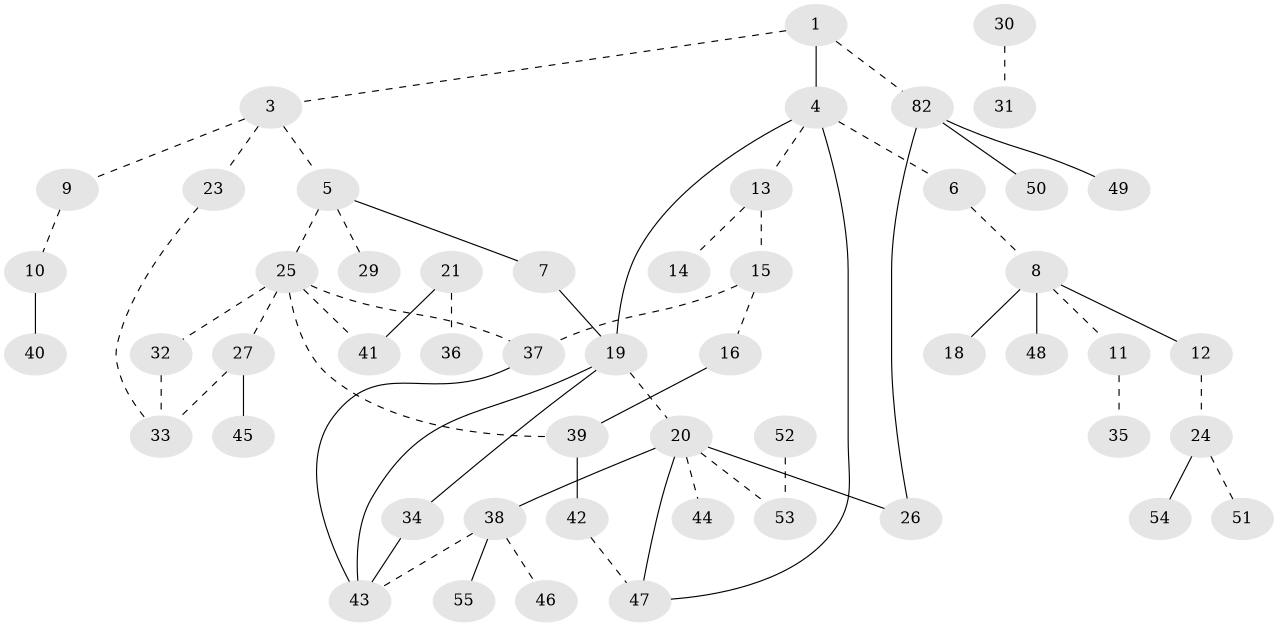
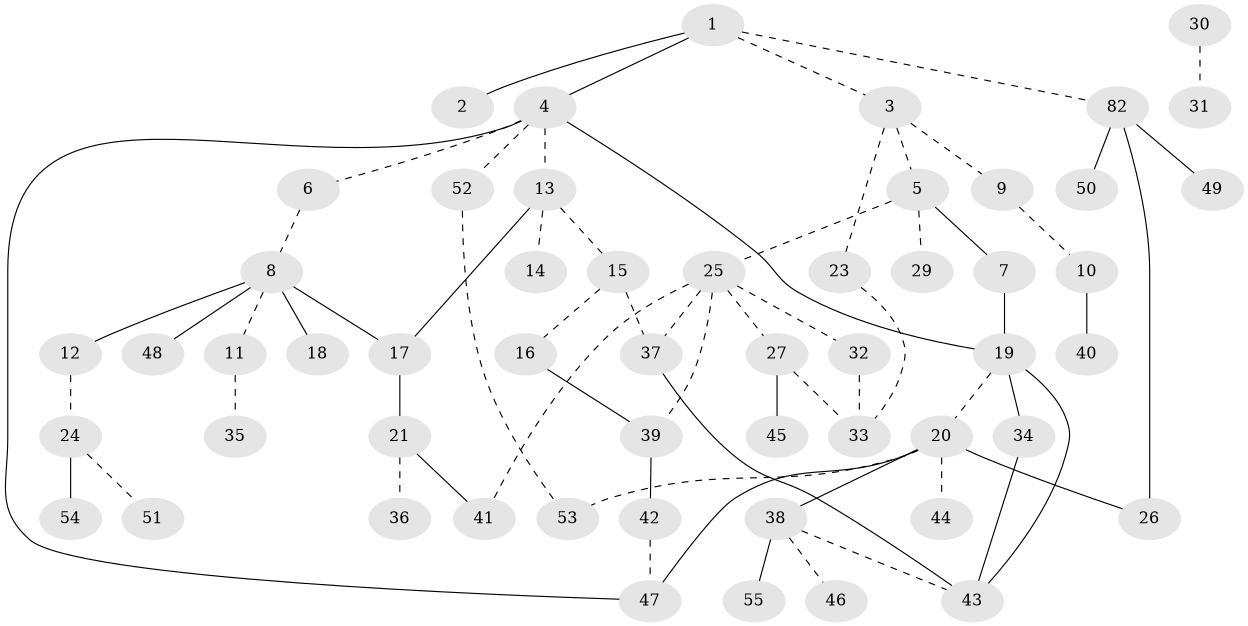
node "2": added
edge "4" -- "52": added
node "17": added
